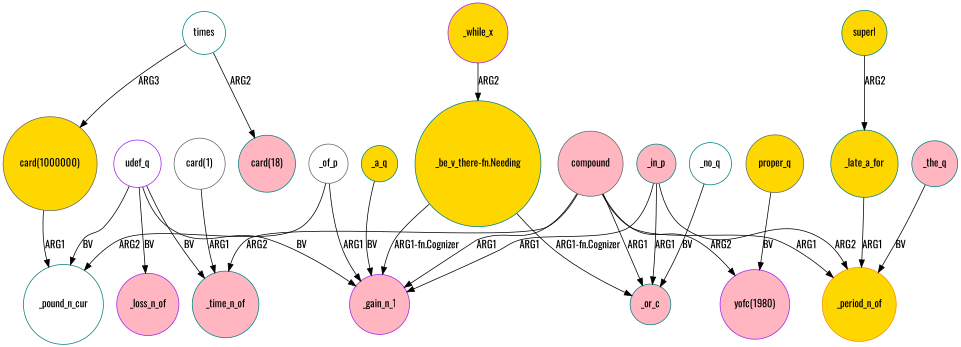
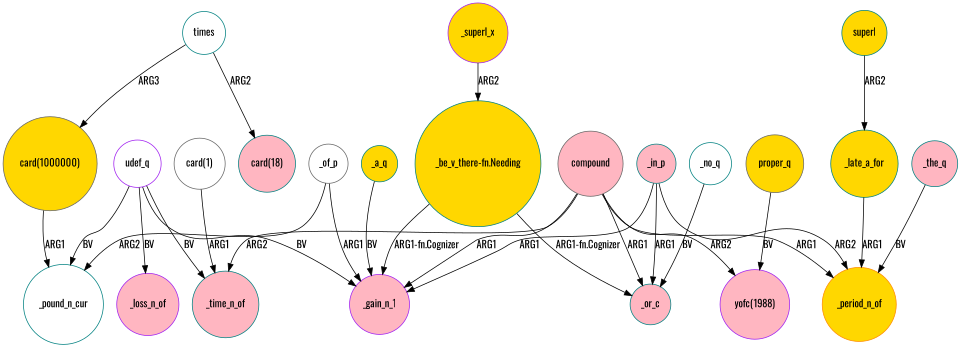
node "_while_x": label "_while_x" -> "_superl_x"
node "yofc(1980)": label "yofc(1980)" -> "yofc(1988)"
